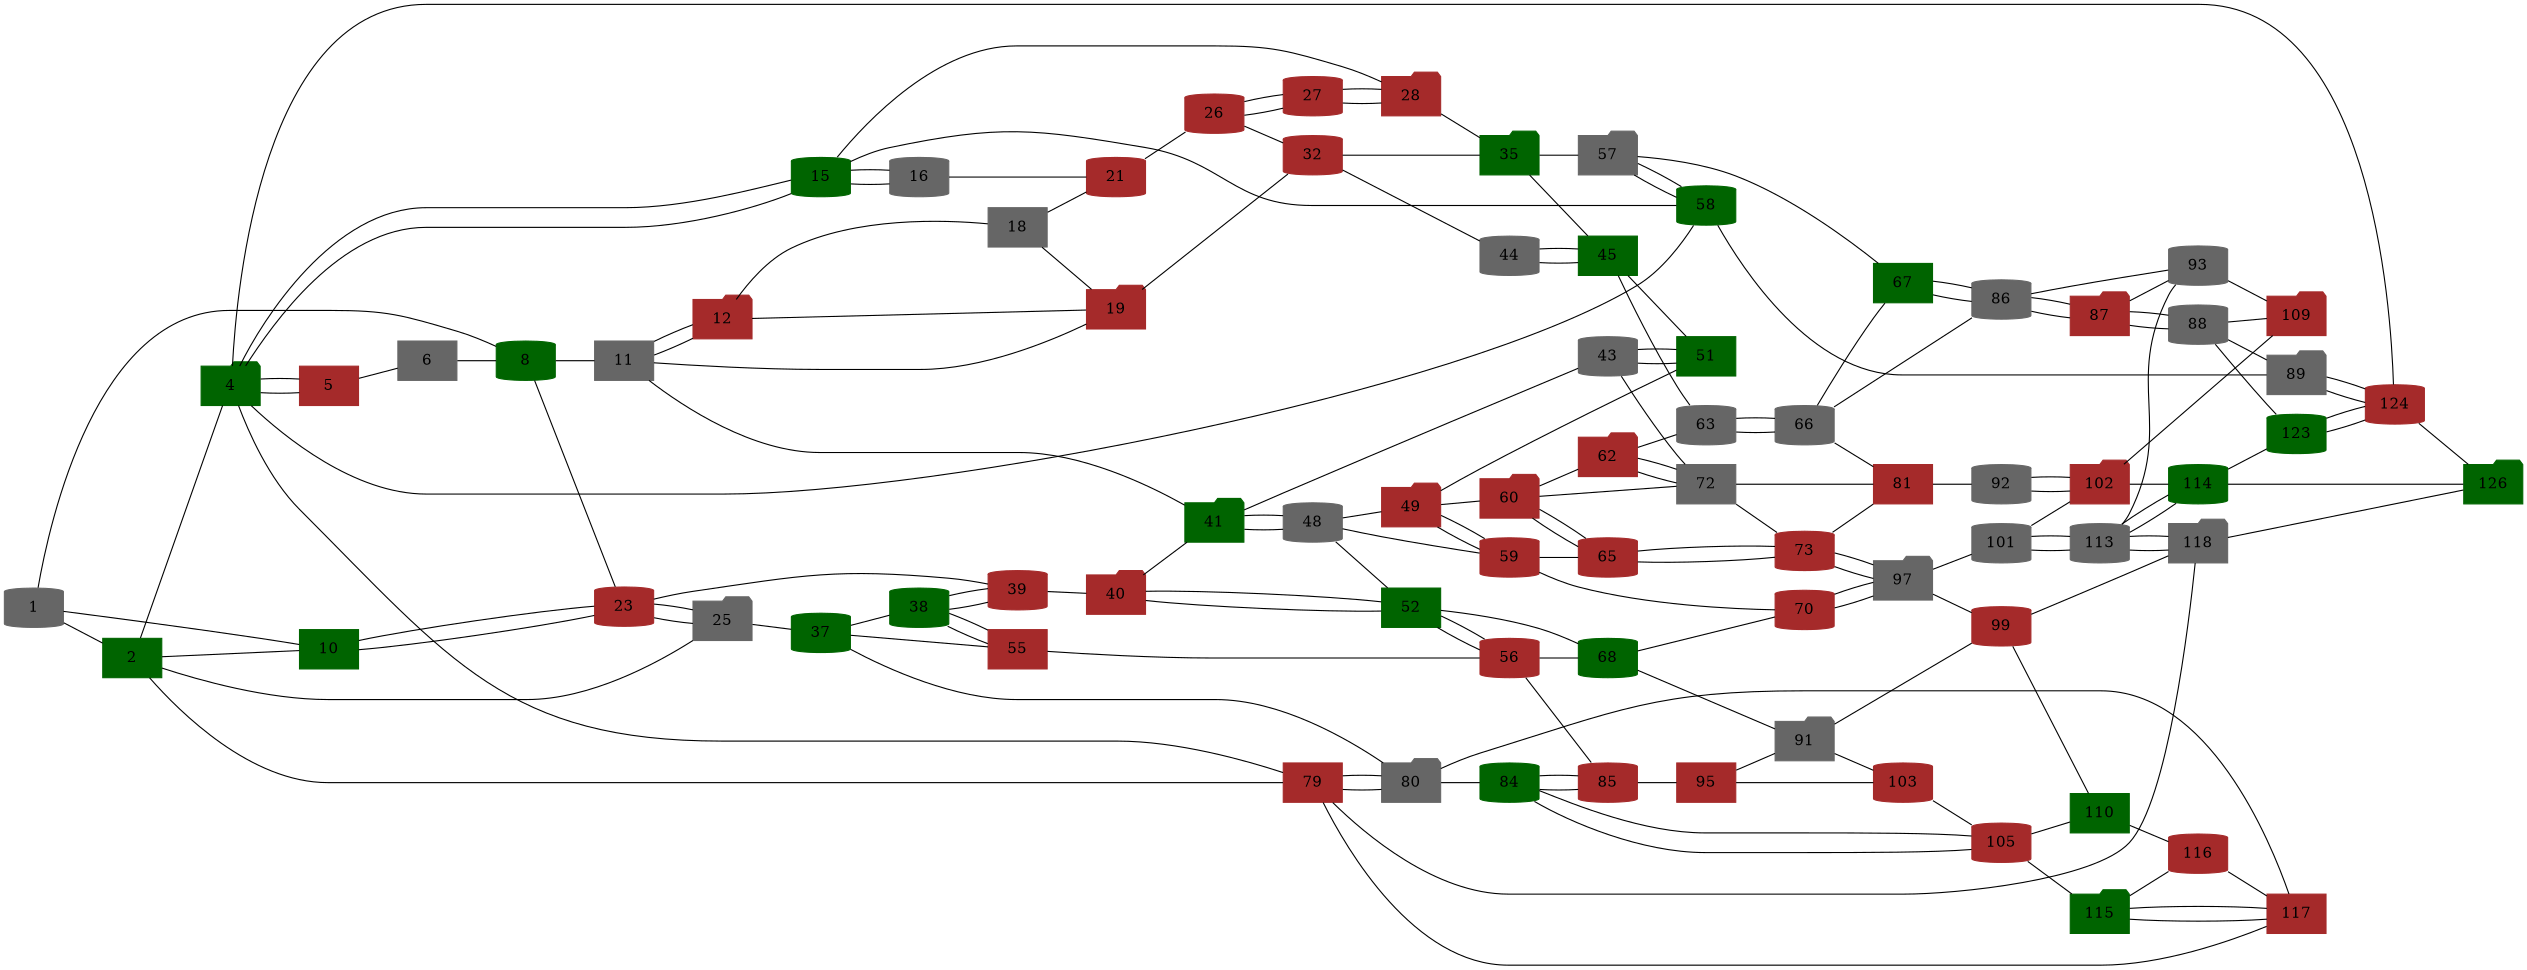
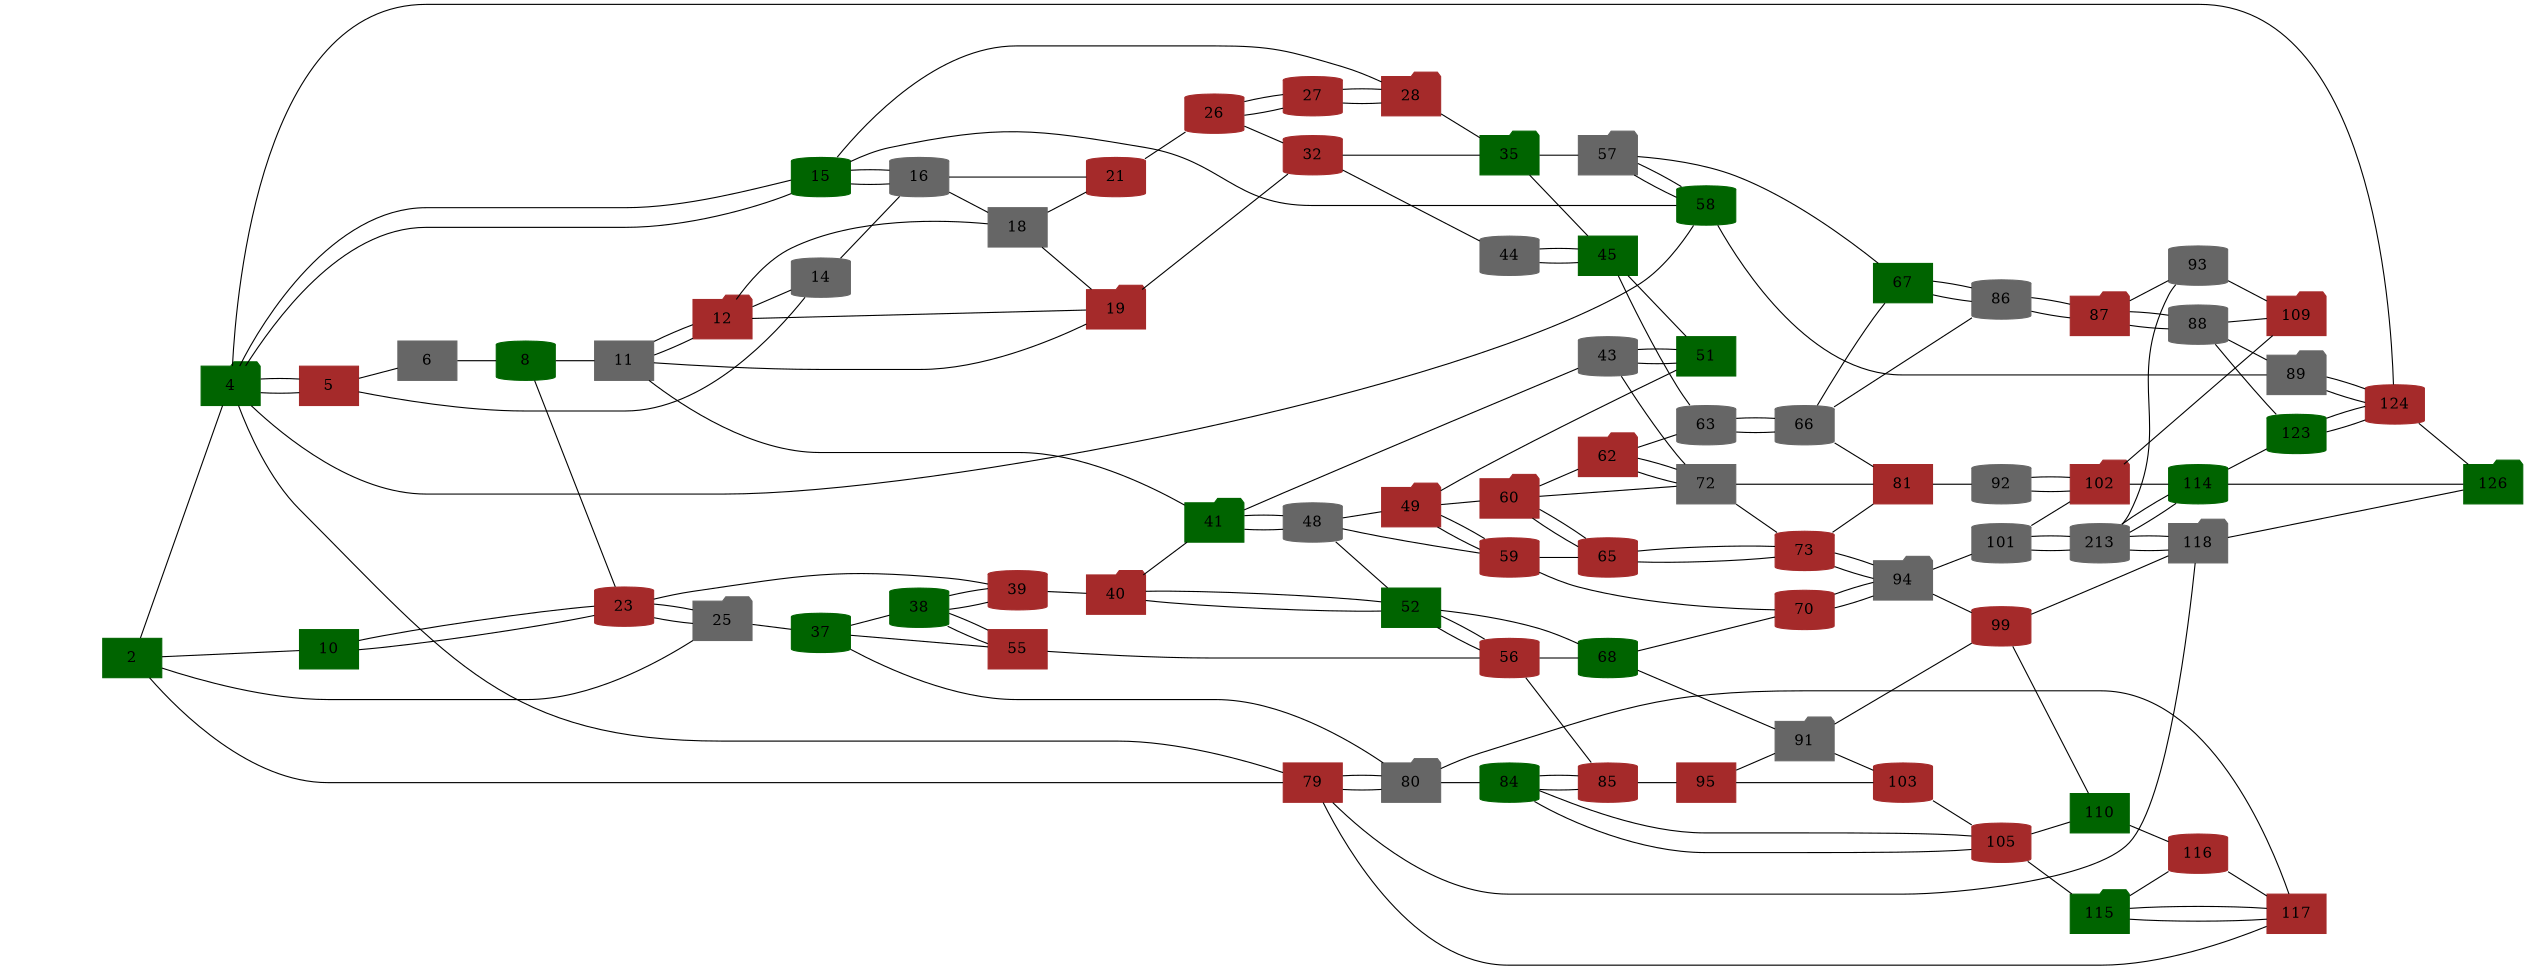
edge "16" -- "18": added
node "14": added
edge "93" -- "86": removed
node "113": label "113" -> "213"
node "97": label "97" -> "94"
node "1": removed
